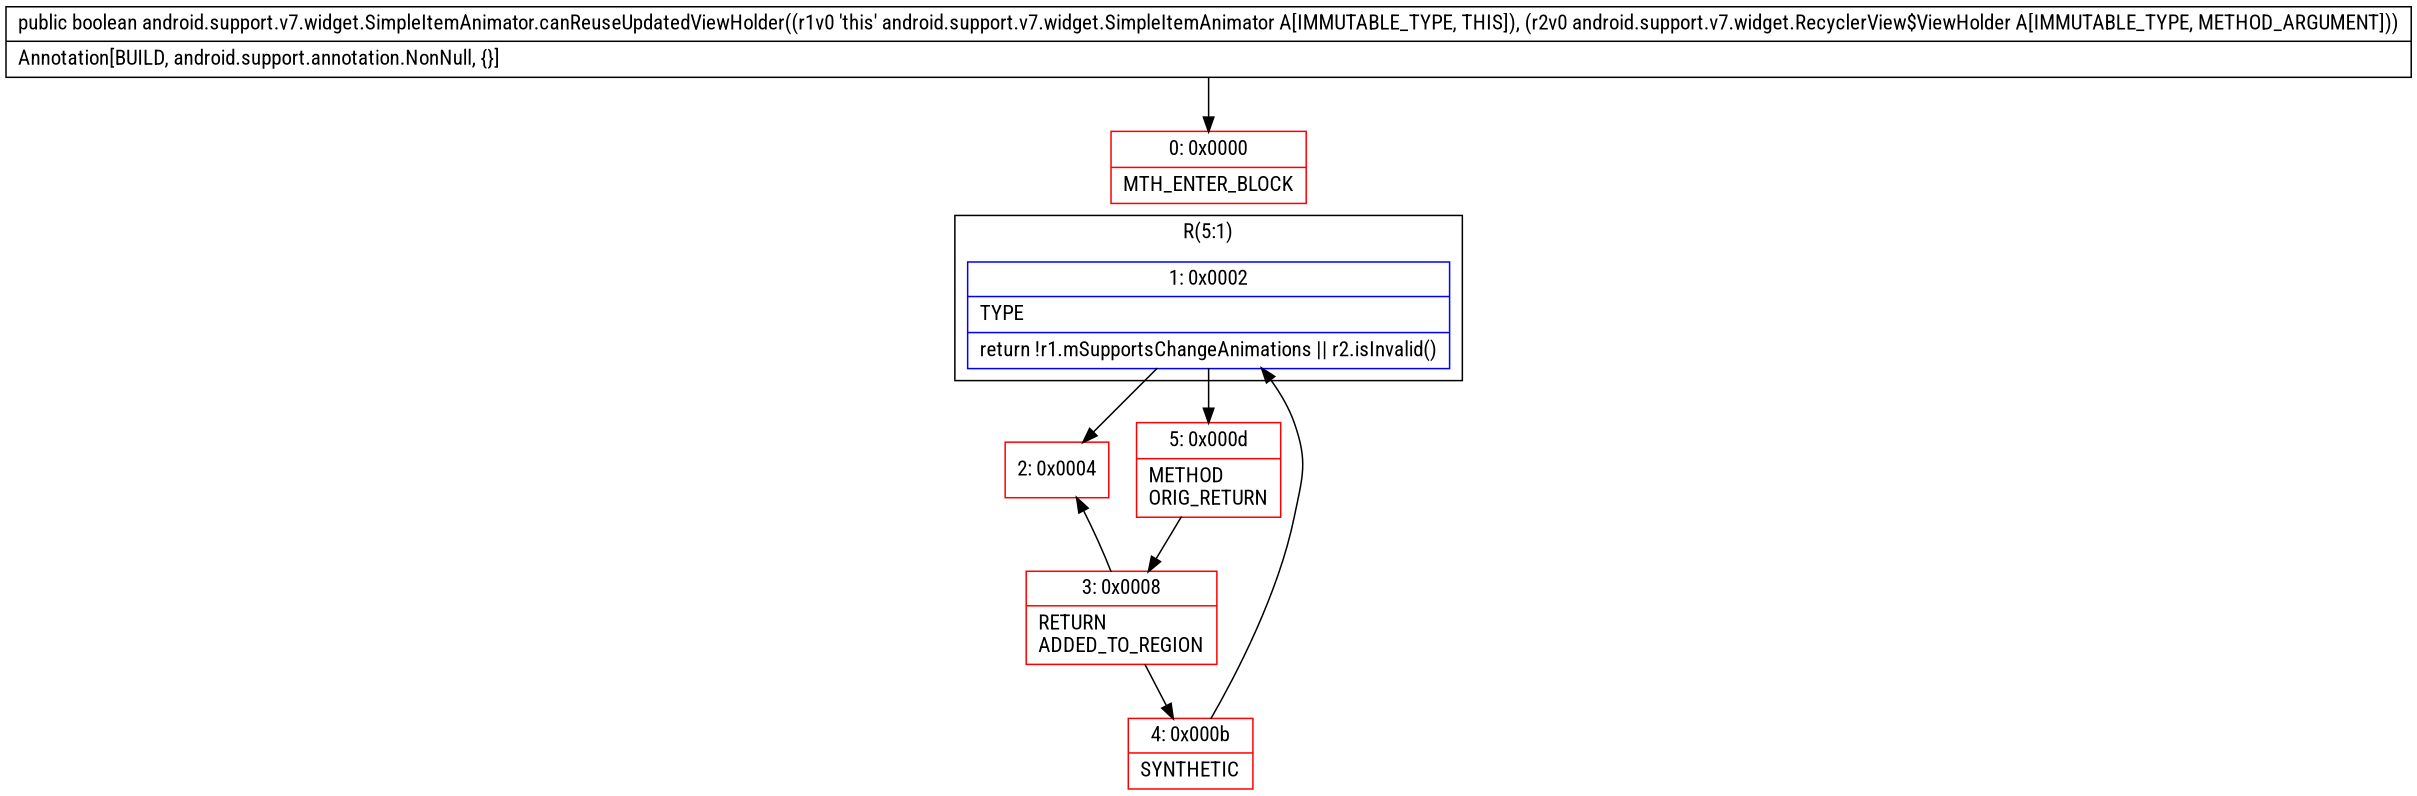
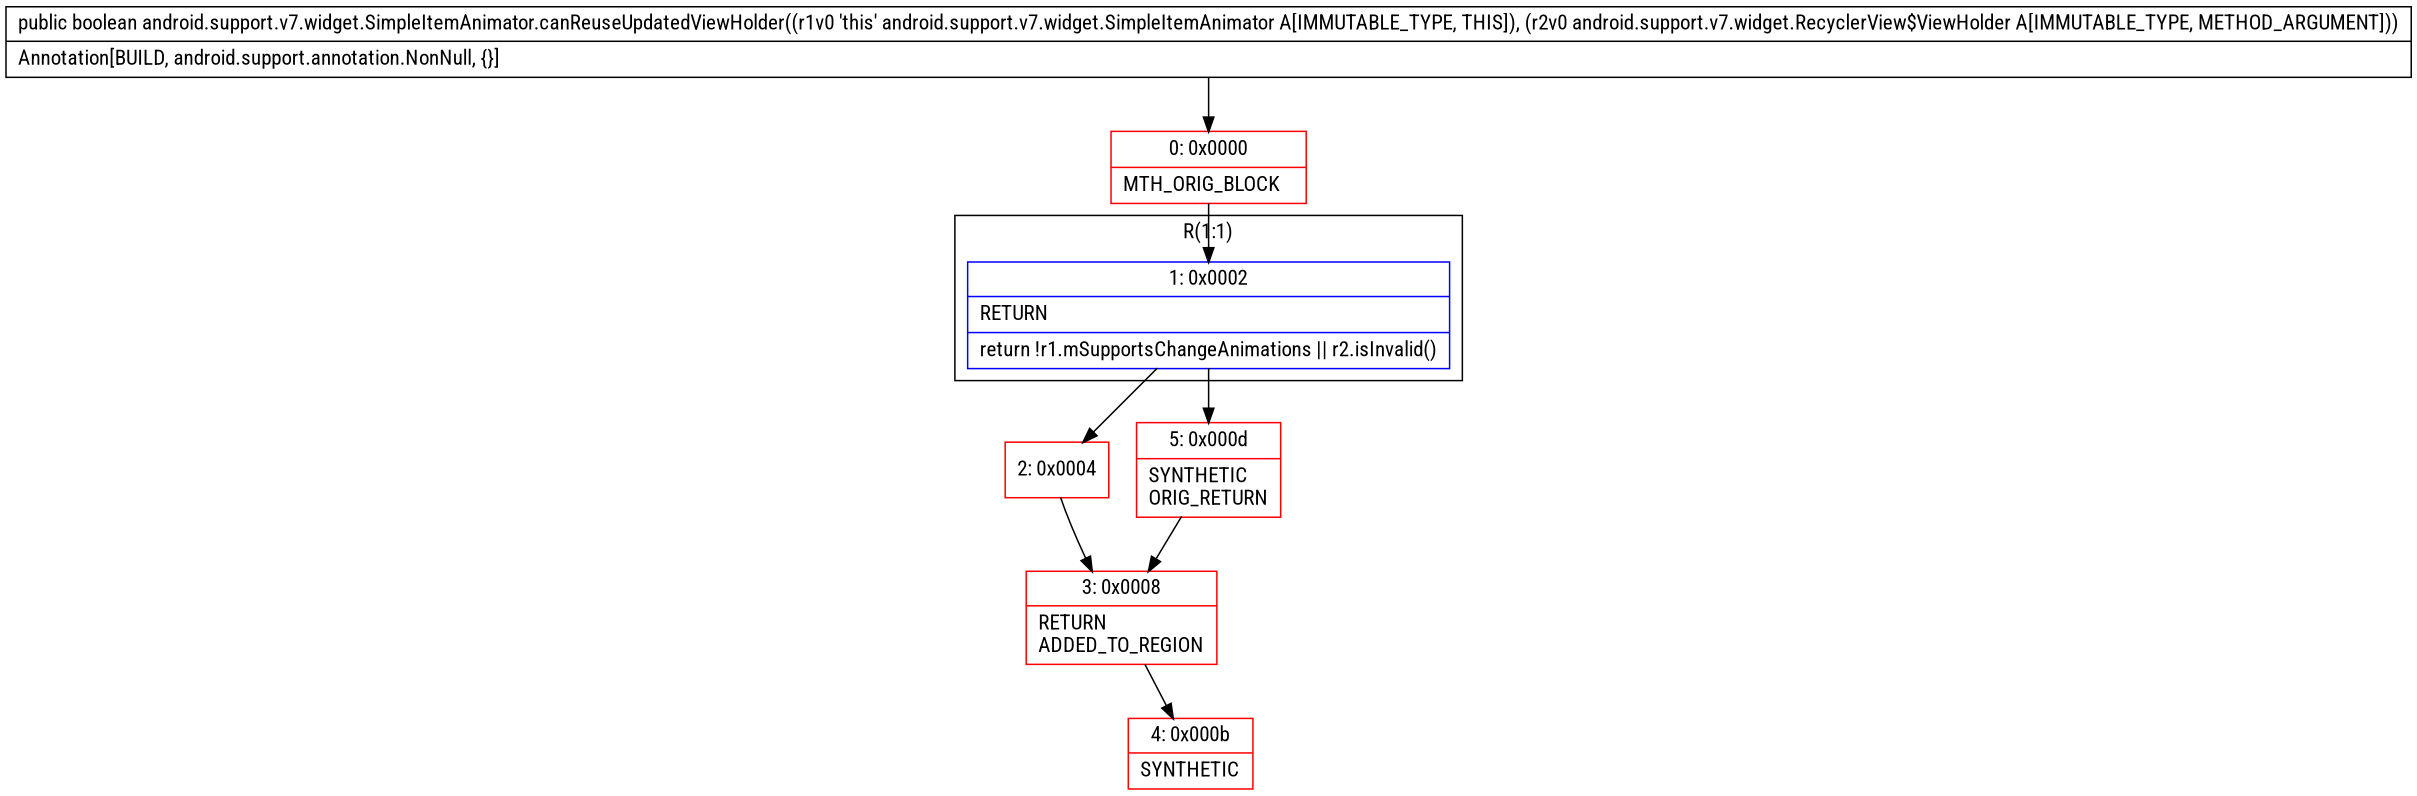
node "0: 0x0000": text "MTH_ENTER_BLOCK" -> "MTH_ORIG_BLOCK"
cluster "R(5:1)": label "R(5:1)" -> "R(1:1)"
node "1: 0x0002": text "TYPE" -> "RETURN"
node "5: 0x000d": text "METHOD" -> "SYNTHETIC"
edge "3: 0x0008" -> "2: 0x0004": reversed
edge "4: 0x000b" -> "1: 0x0002": now "0: 0x0000" -> "1: 0x0002"
